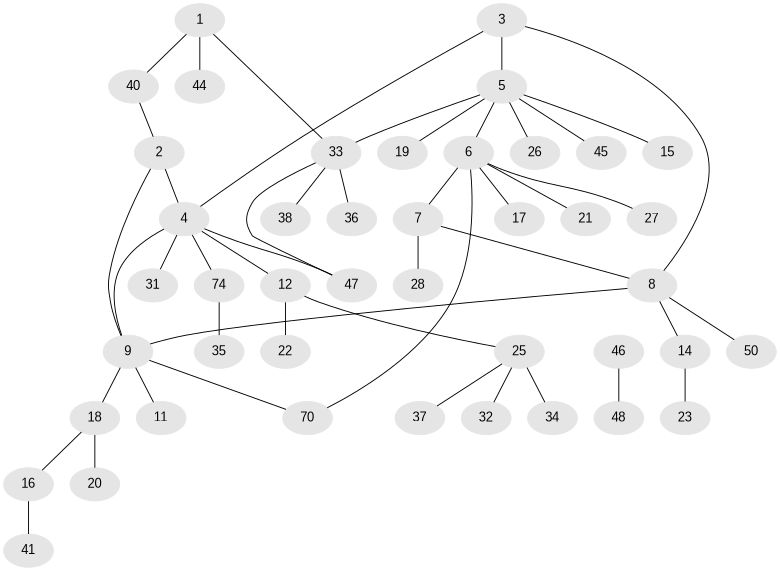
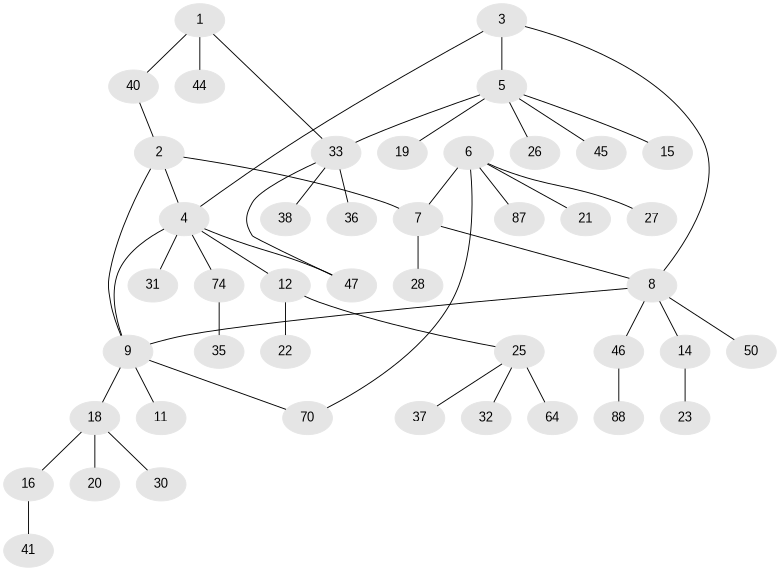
edge "5" -- "6": removed
edge "2" -- "7": added
node "17": label "17" -> "87"
edge "8" -- "46": added
node "34": label "34" -> "64"
node "48": label "48" -> "88"
node "30": added
